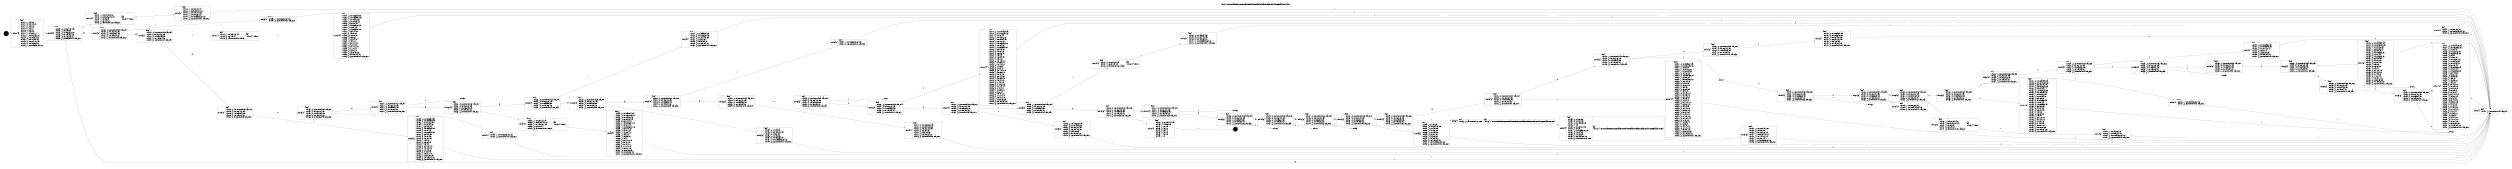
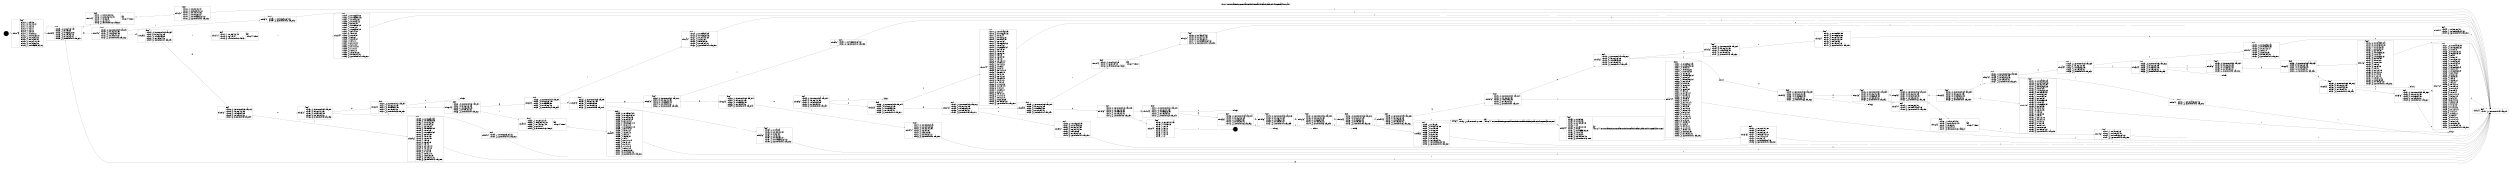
edge "0x4015ac [25]" -> "0x4015c5 [25]": reversed
